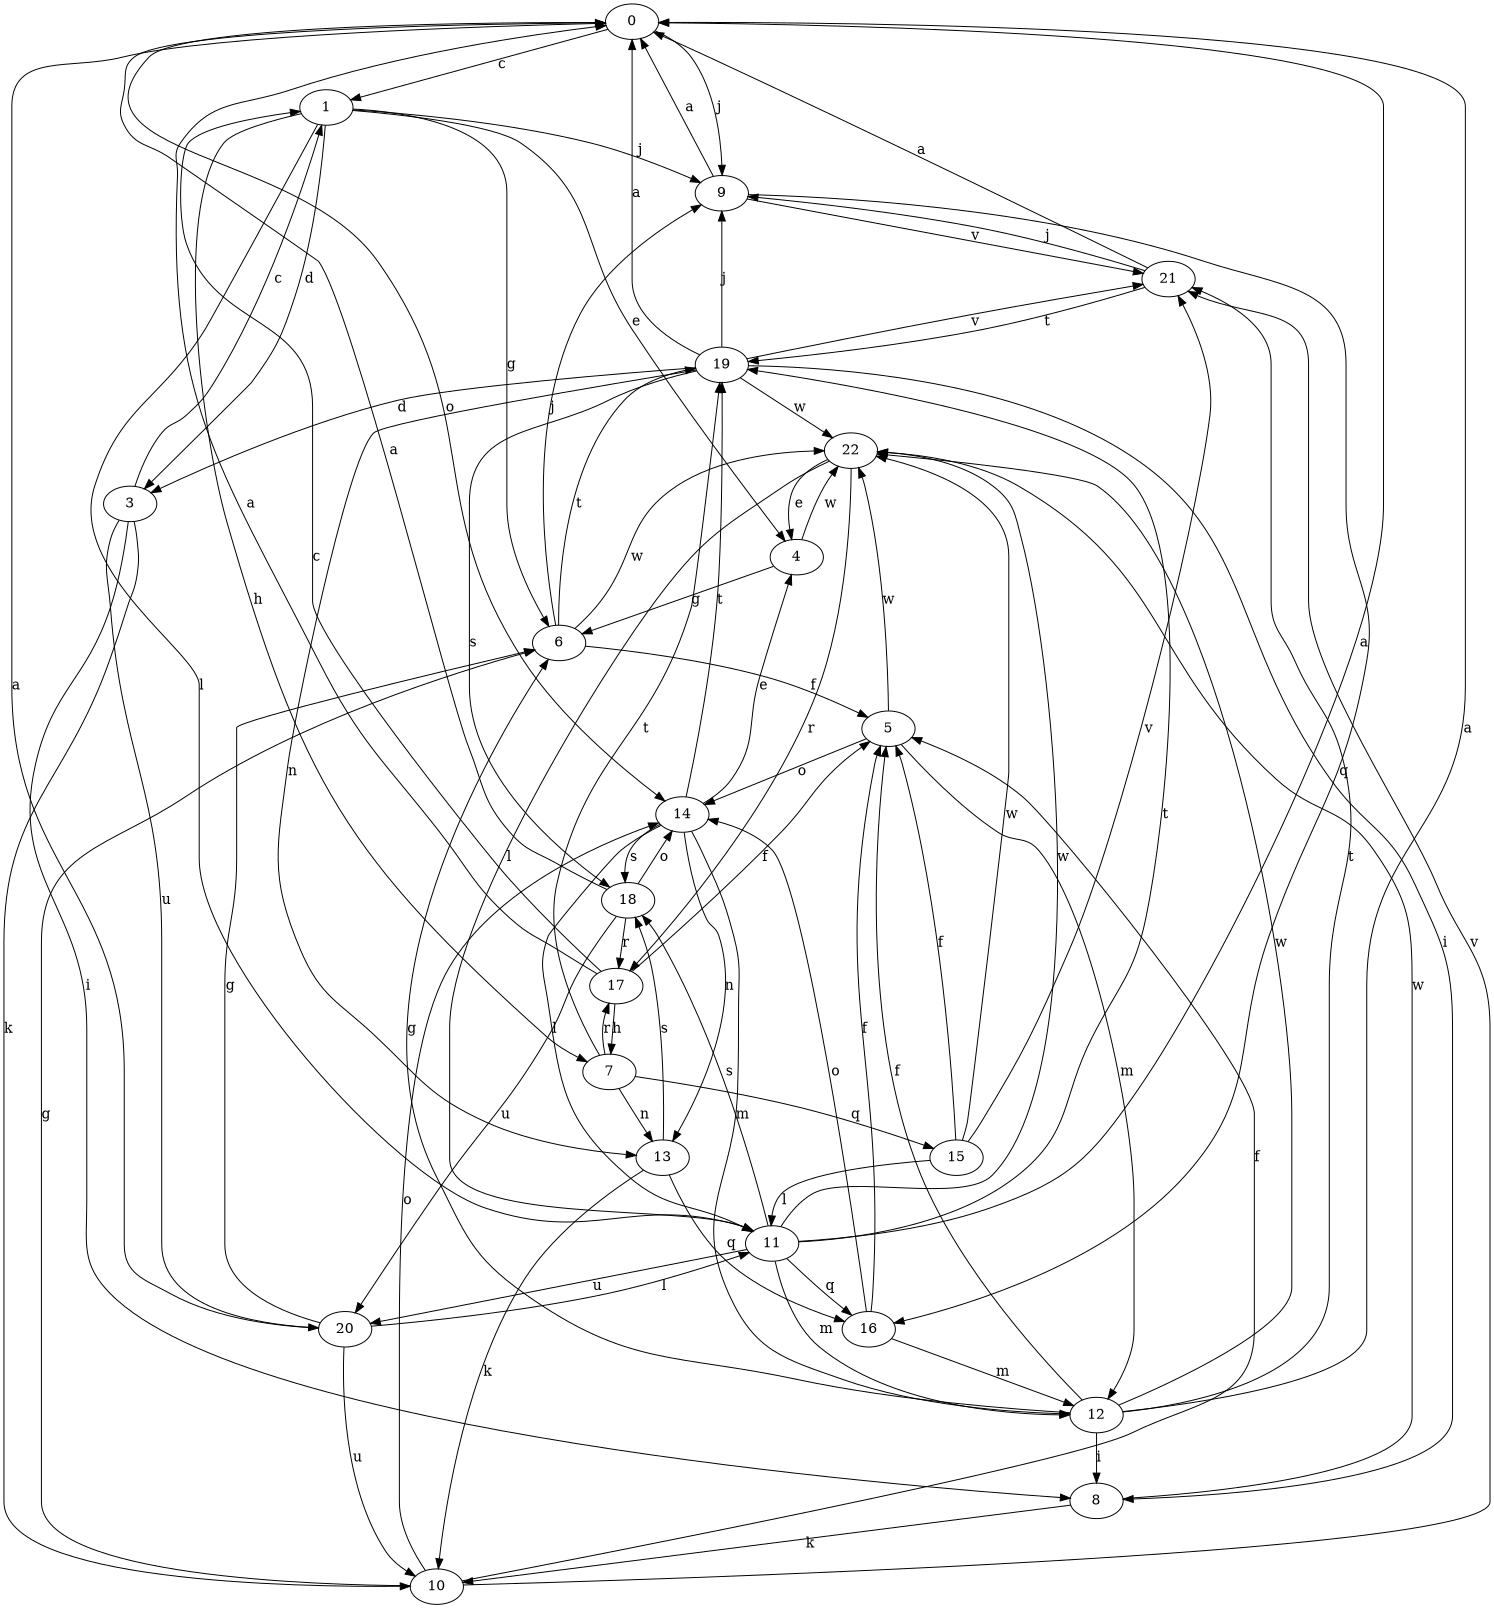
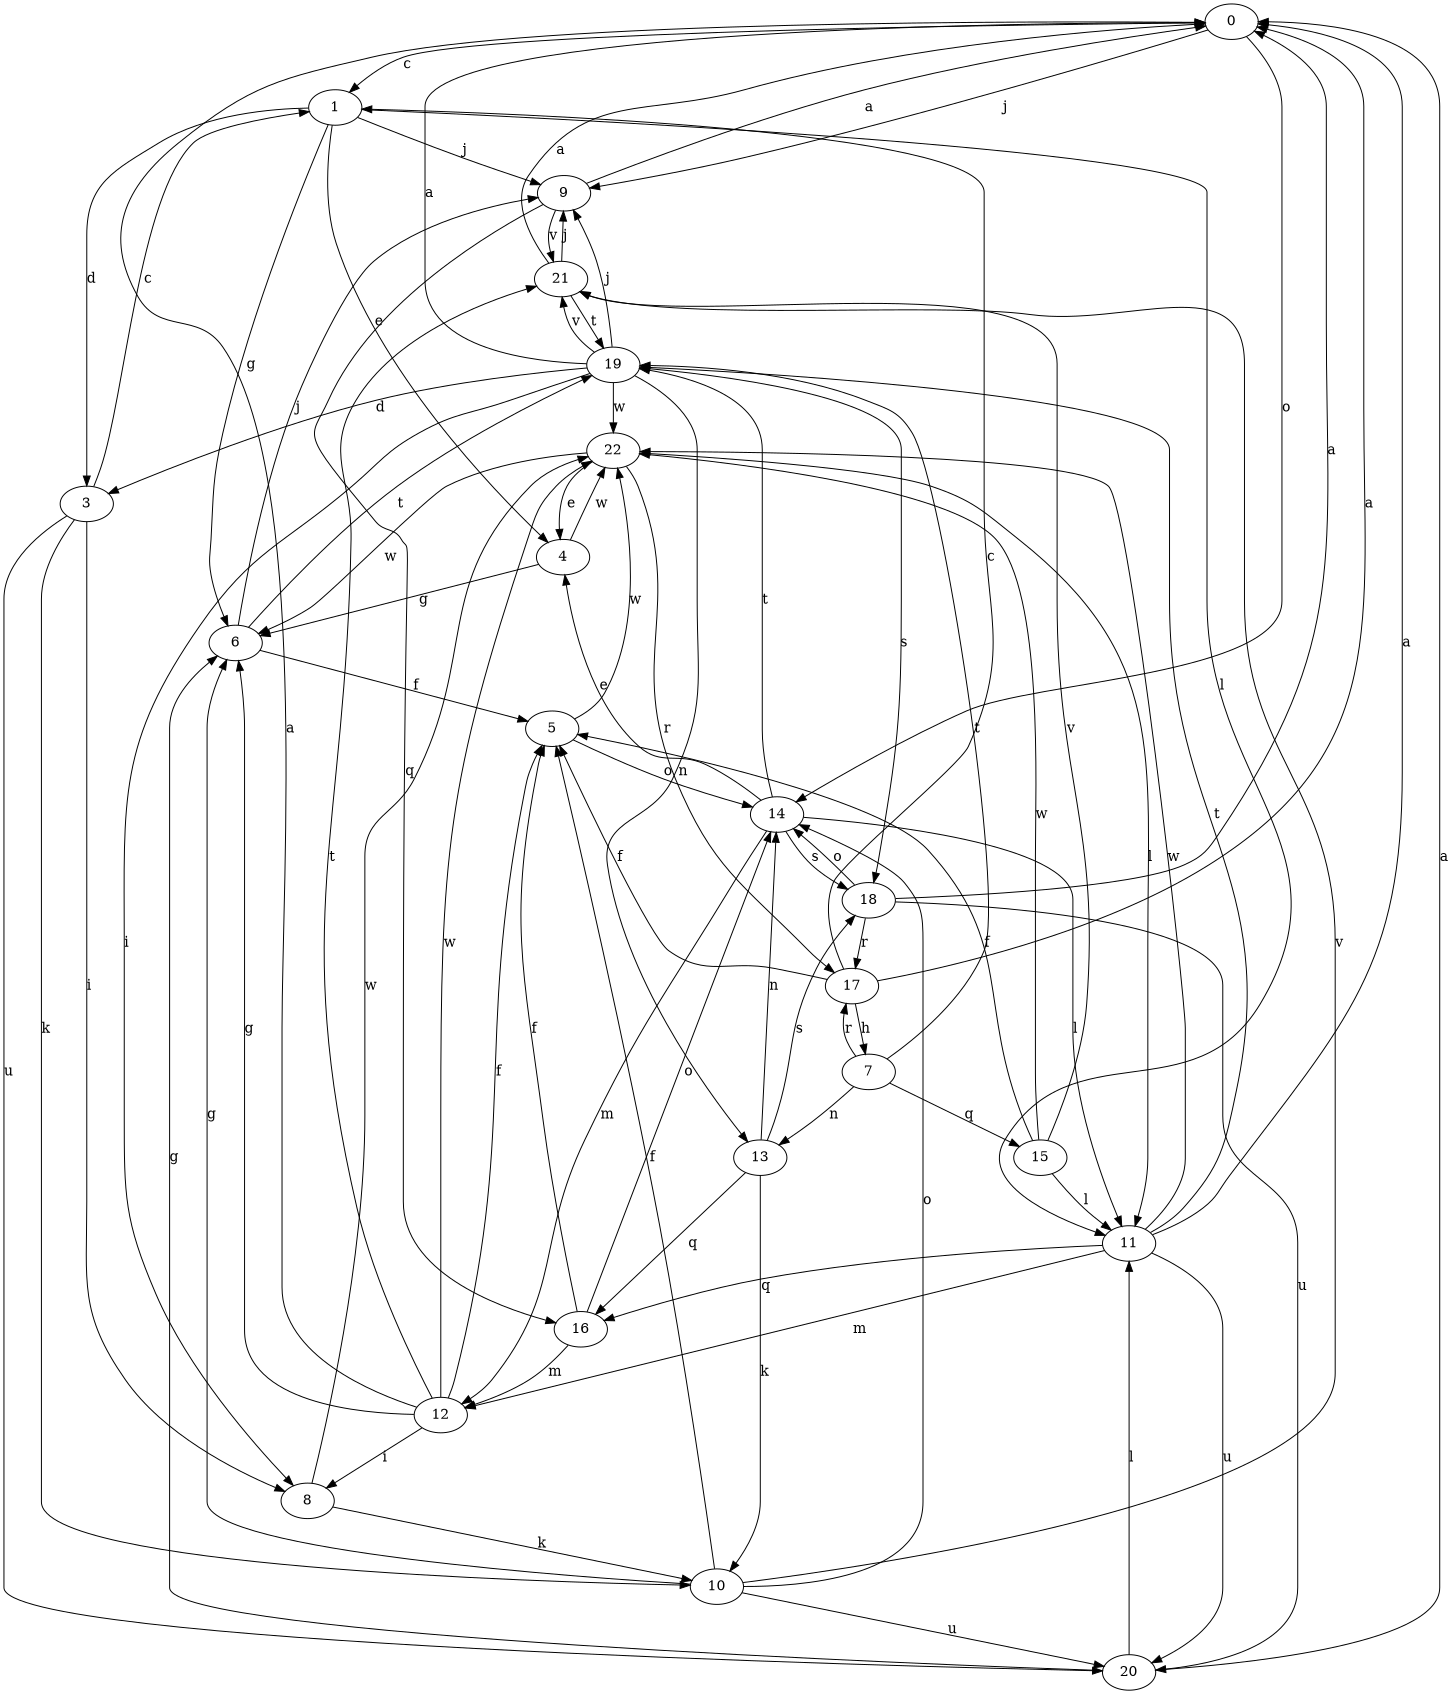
edge "6" -> "22": reversed
edge "1" -> "7": removed, label "h"
edge "14" -> "13": reversed
edge "5" -> "12": removed, label "m"
edge "11" -> "18": removed, label "s"
edge "20" -> "10": reversed
